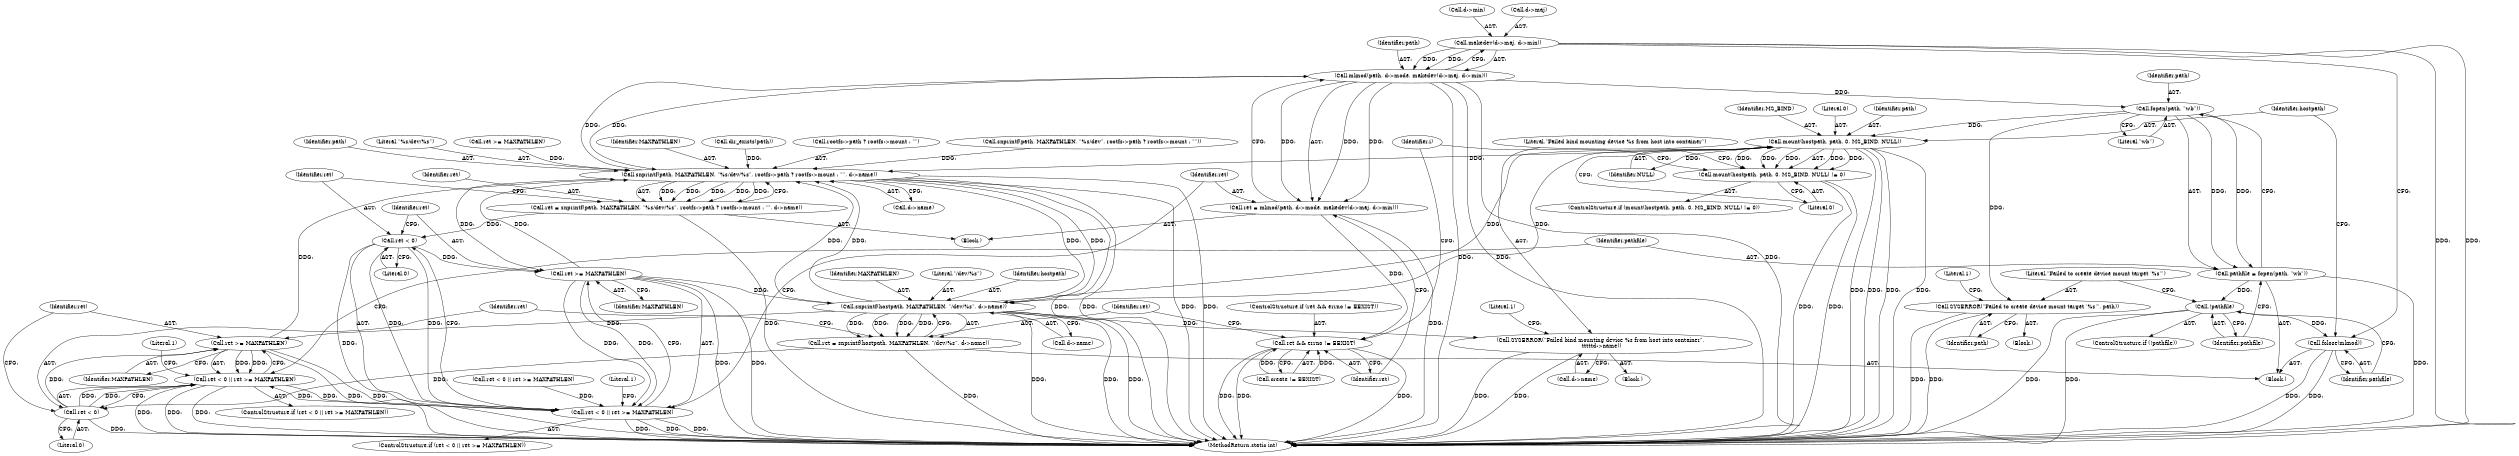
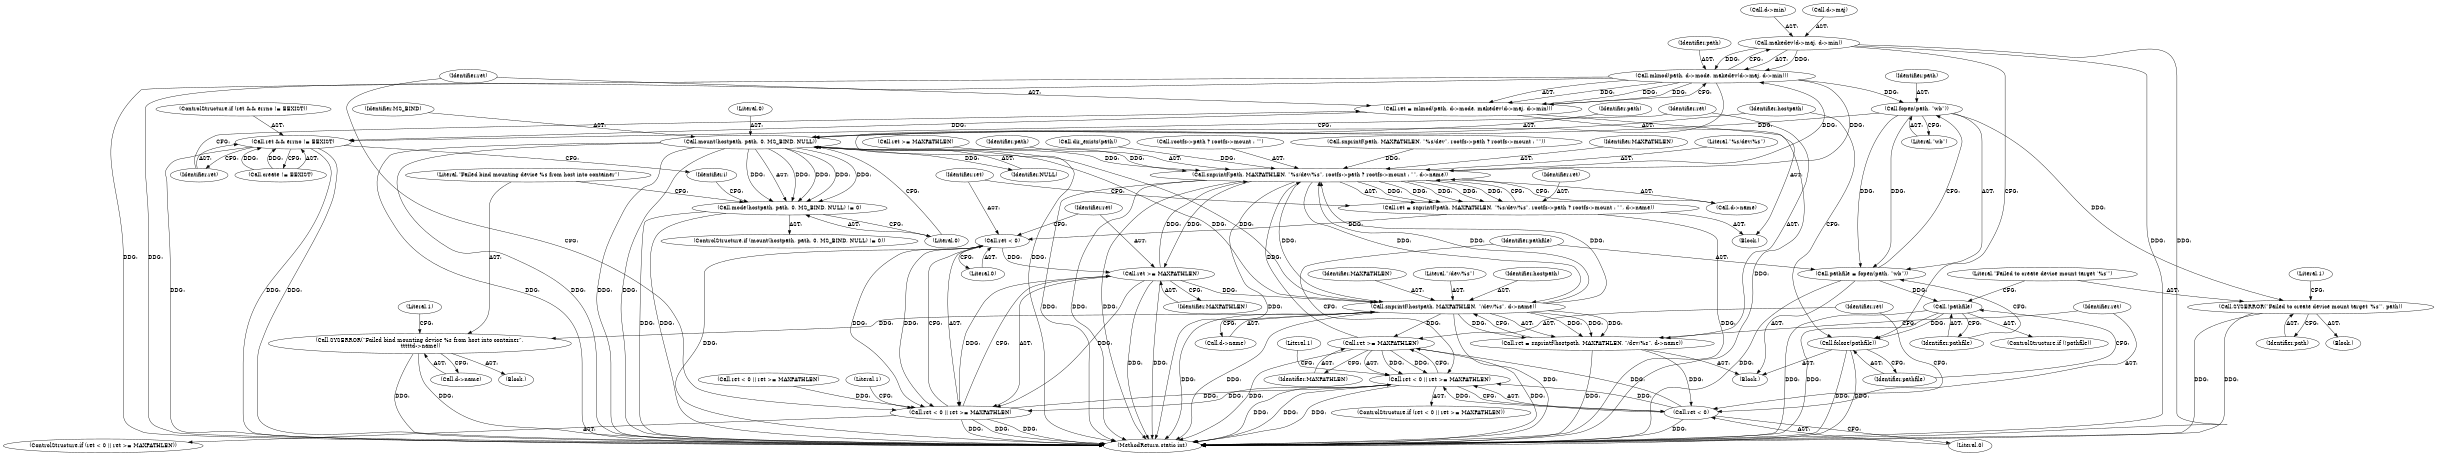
node "(Call,mount(hostpath, path, 0, MS_BIND, NULL) != 0)": label "(Call,mount(hostpath, path, 0, MS_BIND, NULL) != 0)" -> "(Call,mode(hostpath, path, 0, MS_BIND, NULL) != 0)"
edge "(Identifier,i)" -> "(Call,ret && errno != EEXIST)": reversed
node "(Call,fclose(mknod))": label "(Call,fclose(mknod))" -> "(Call,fclose(pathfile))"
